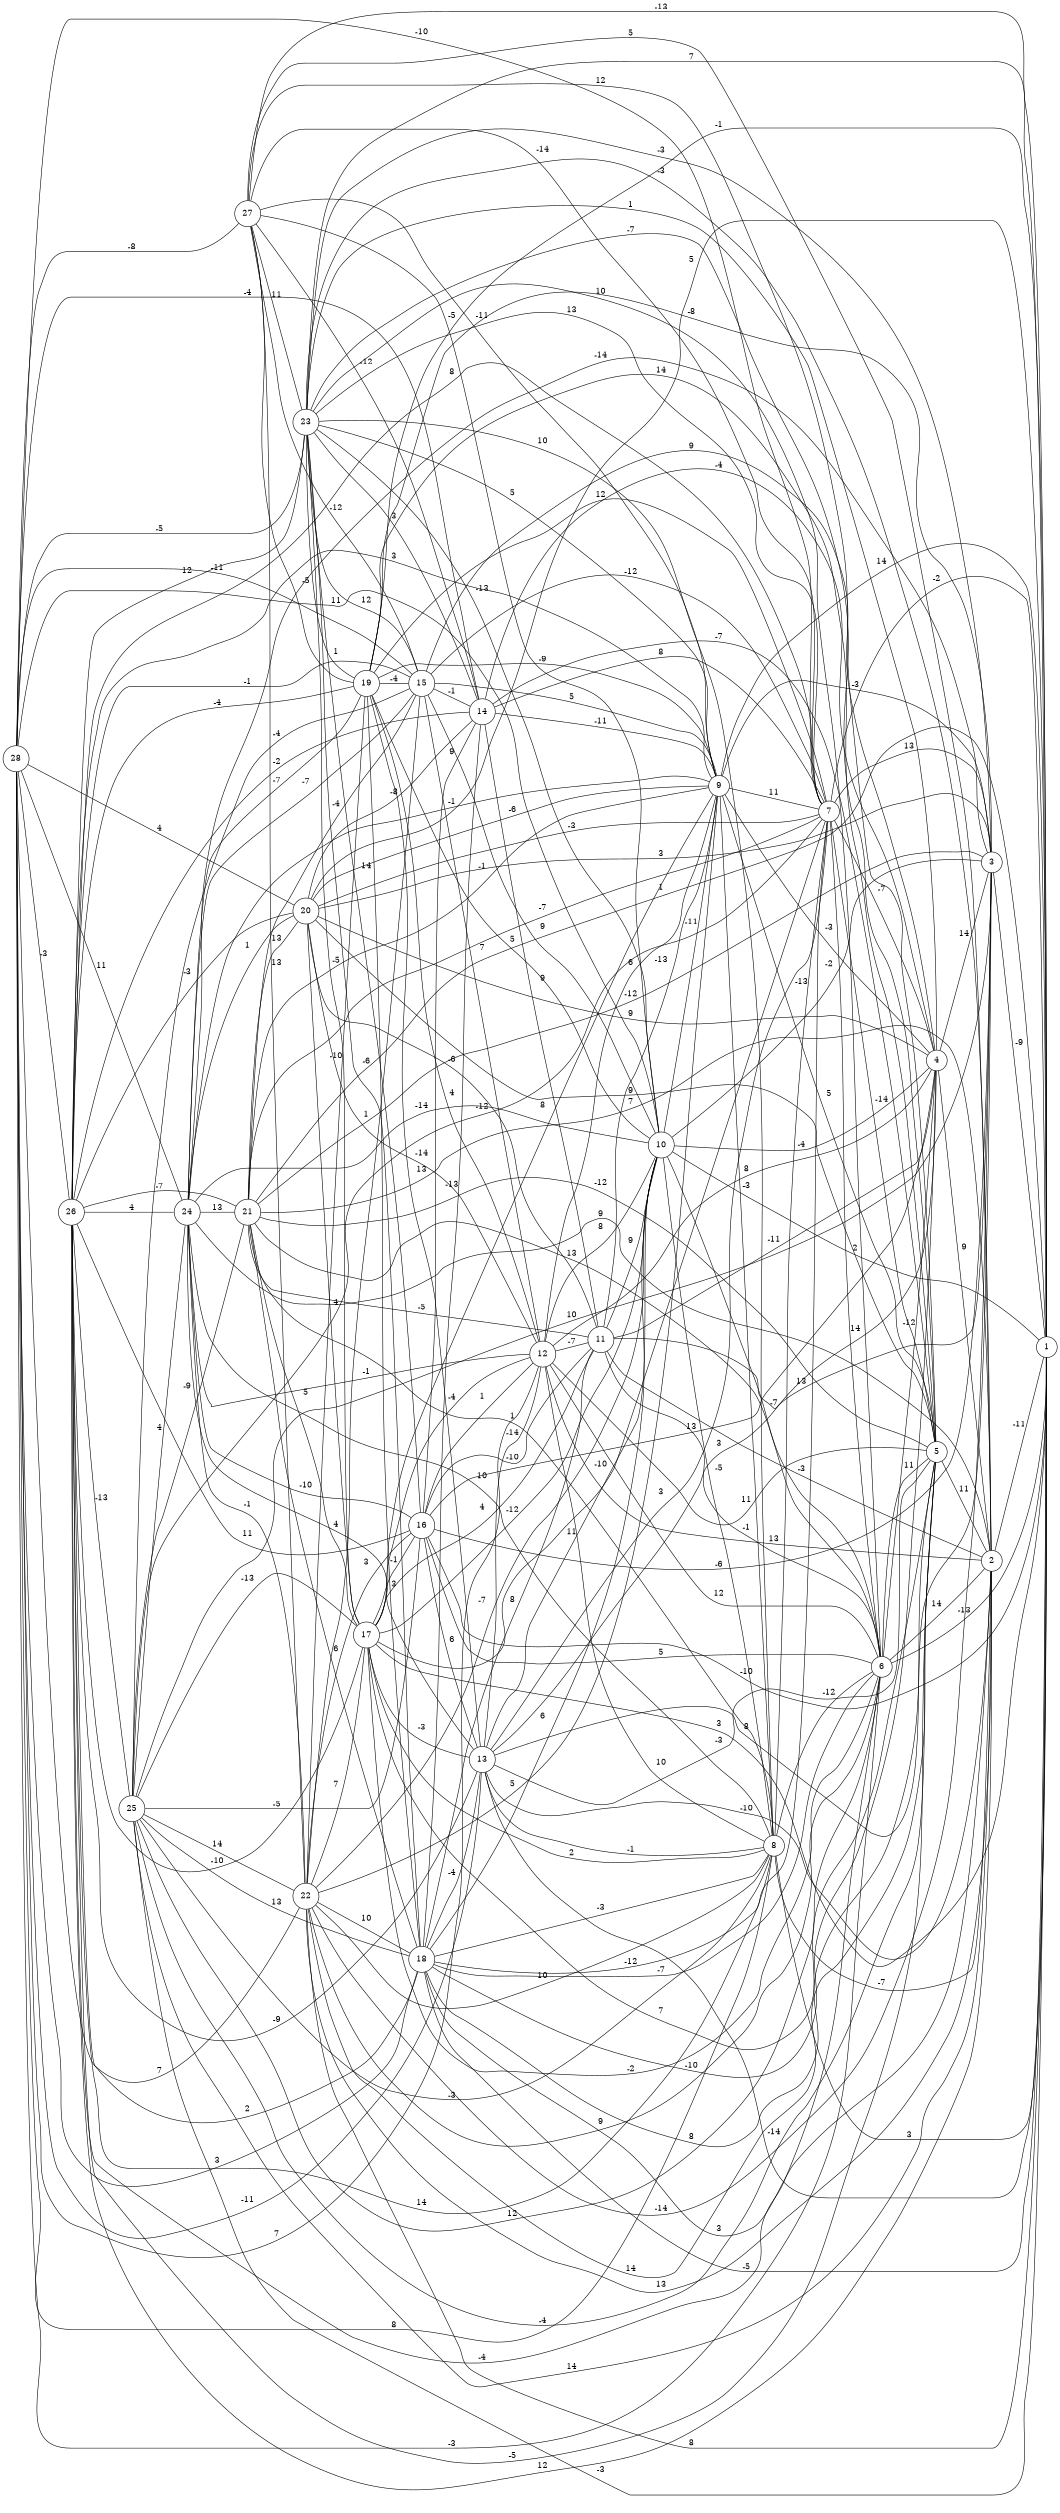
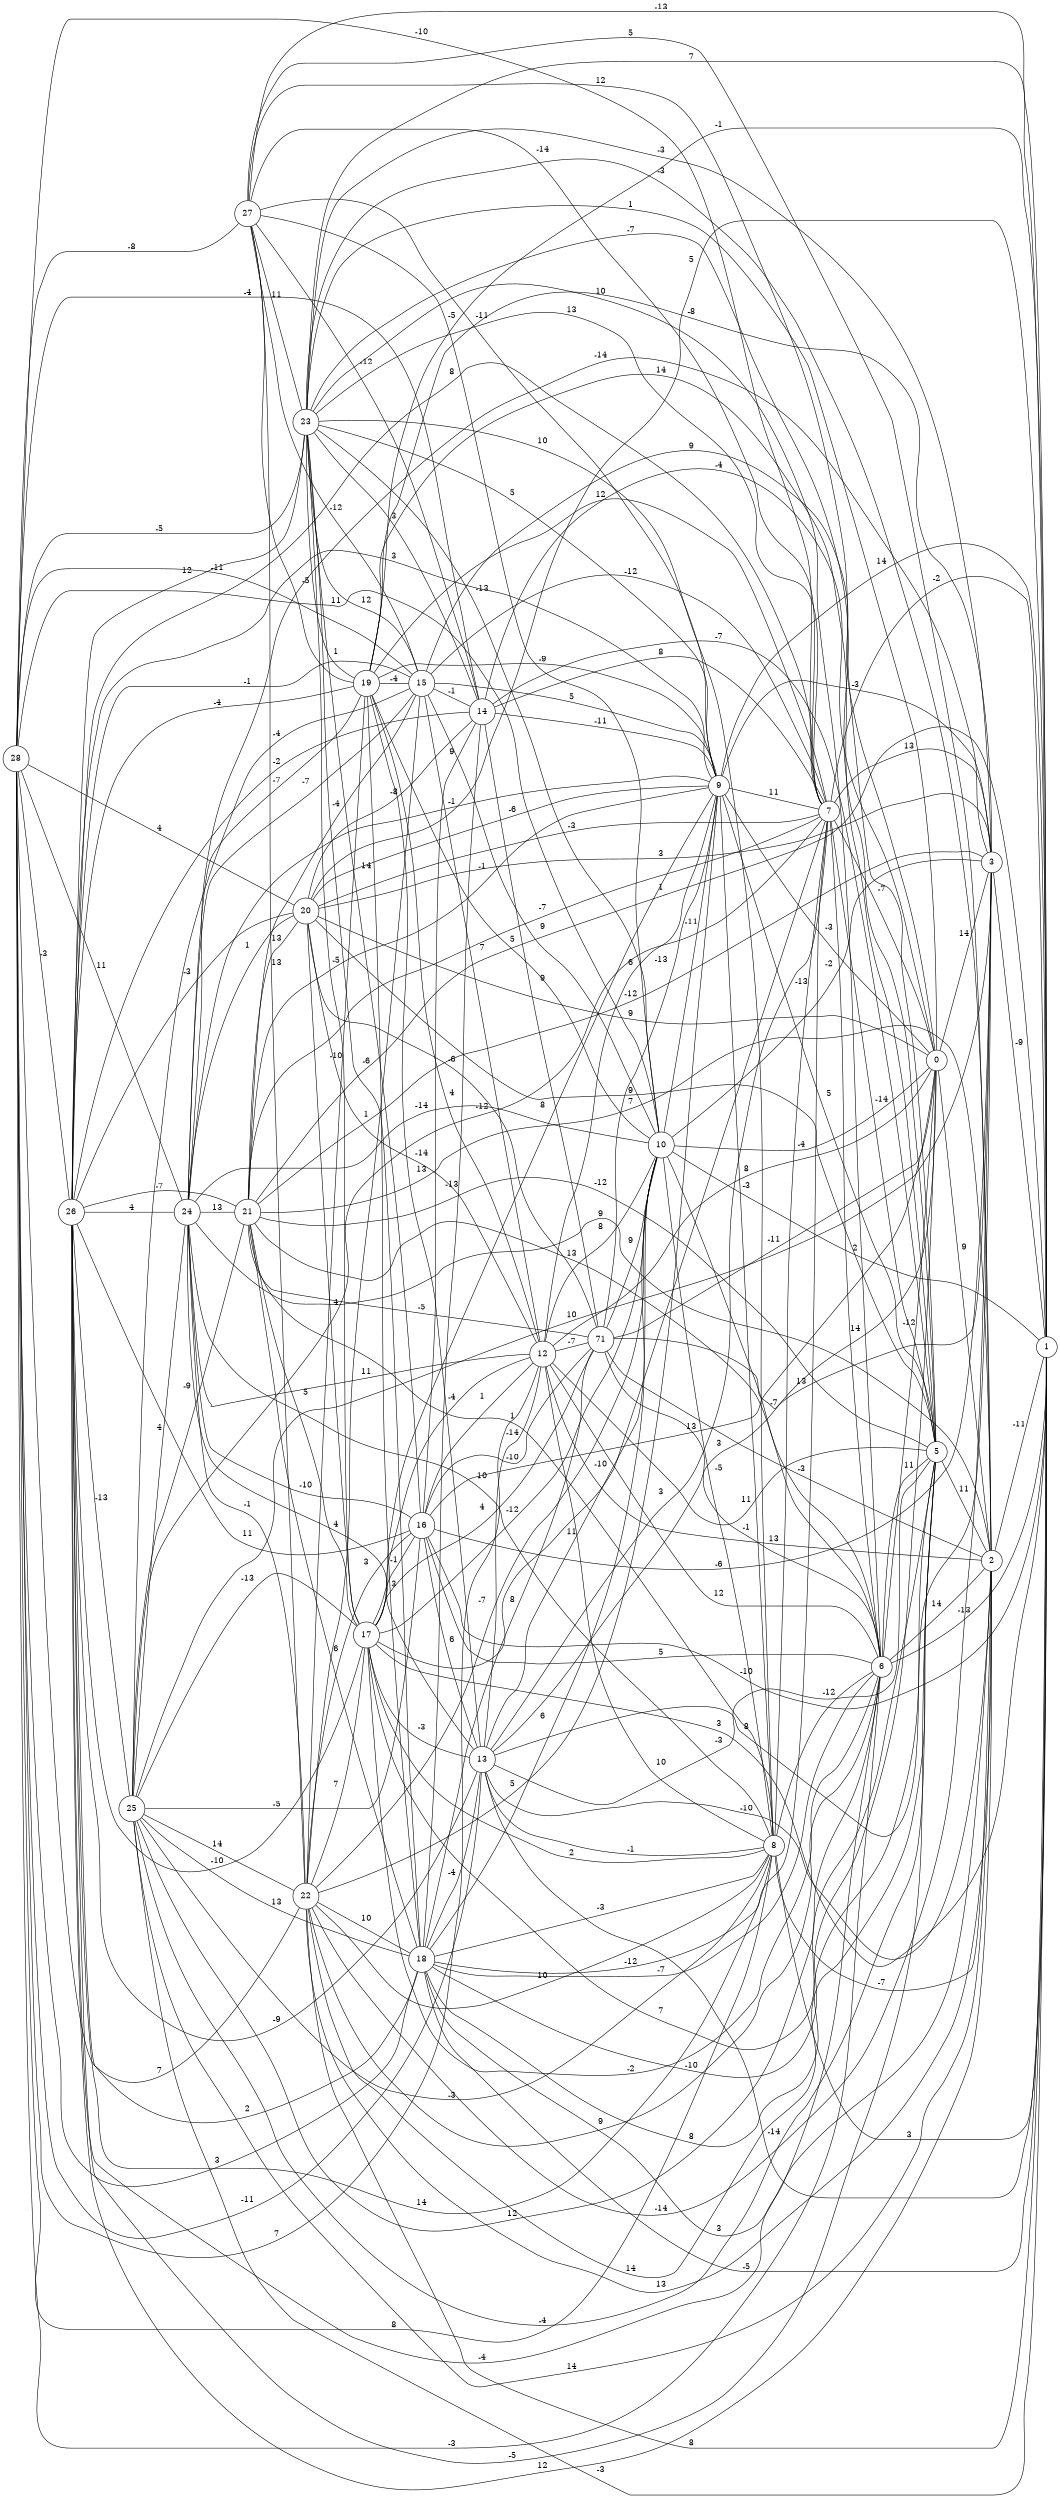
node "4": label "4" -> "0"
node "11": label "11" -> "71"
edge "24" -- "12": label "-1" -> "11"
